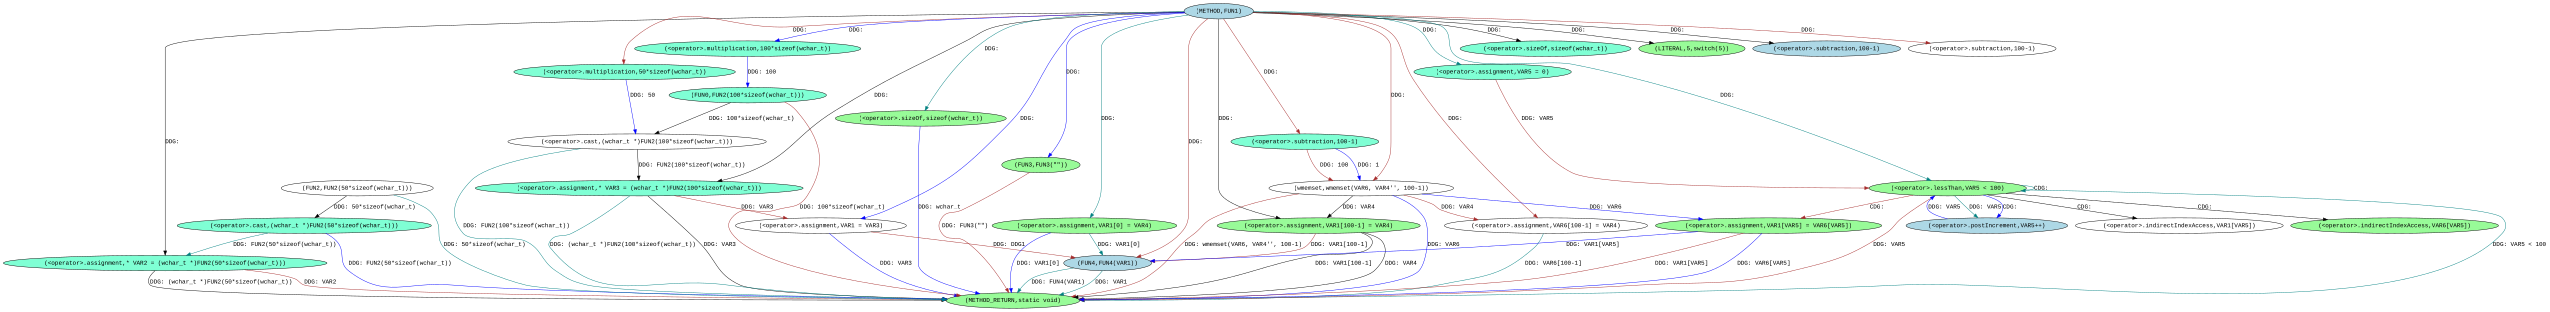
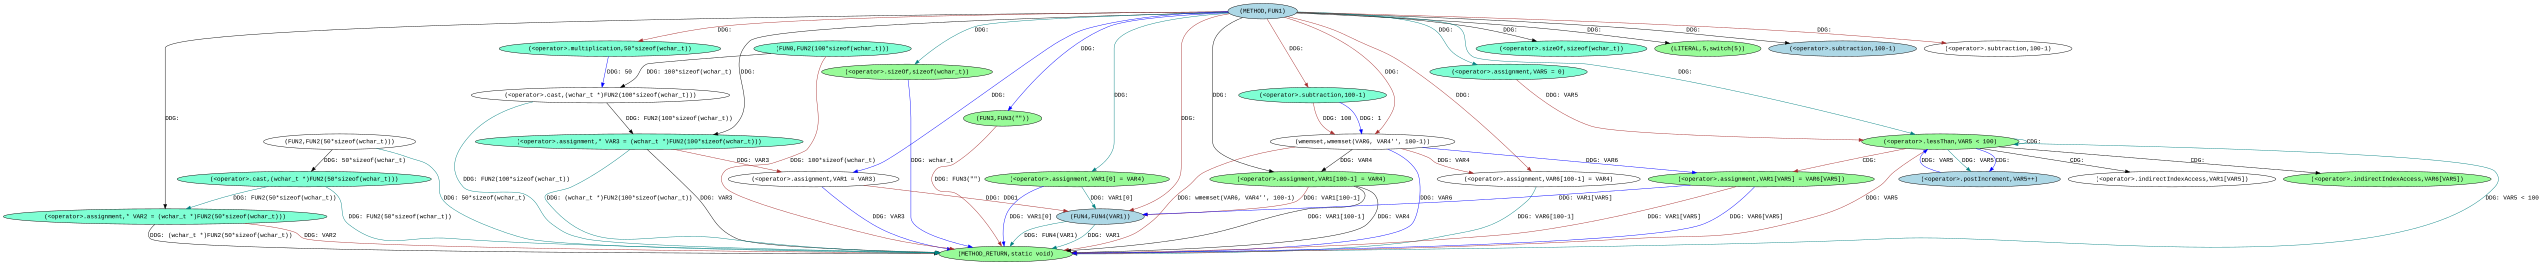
node "(<operator>.multiplication,100*sizeof(wchar_t))": removed
edge "(<operator>.cast,(wchar_t *)FUN2(50*sizeof(wchar_t)))" -> "(METHOD_RETURN,static void)": color blue -> teal
